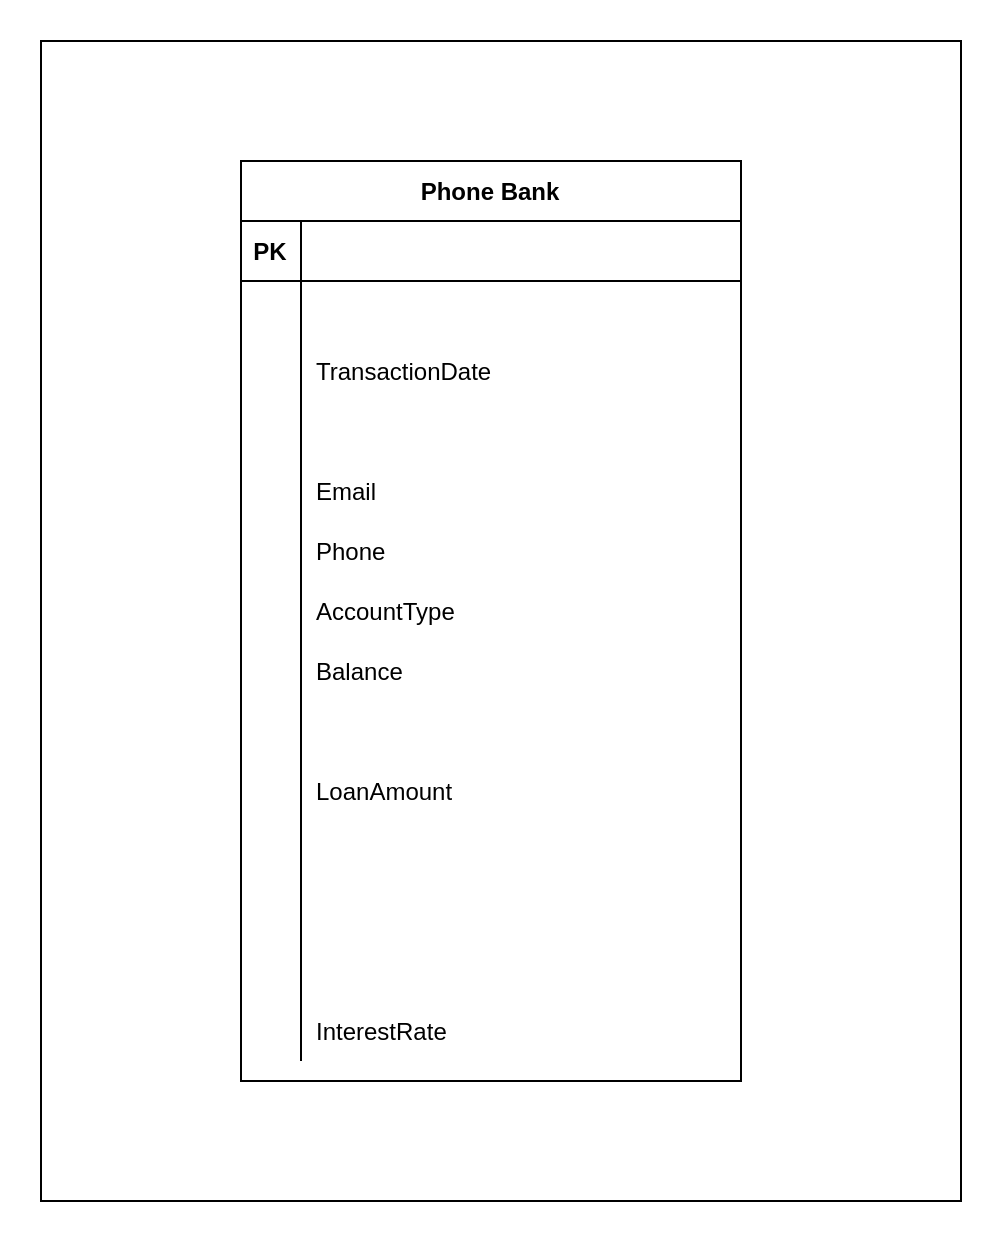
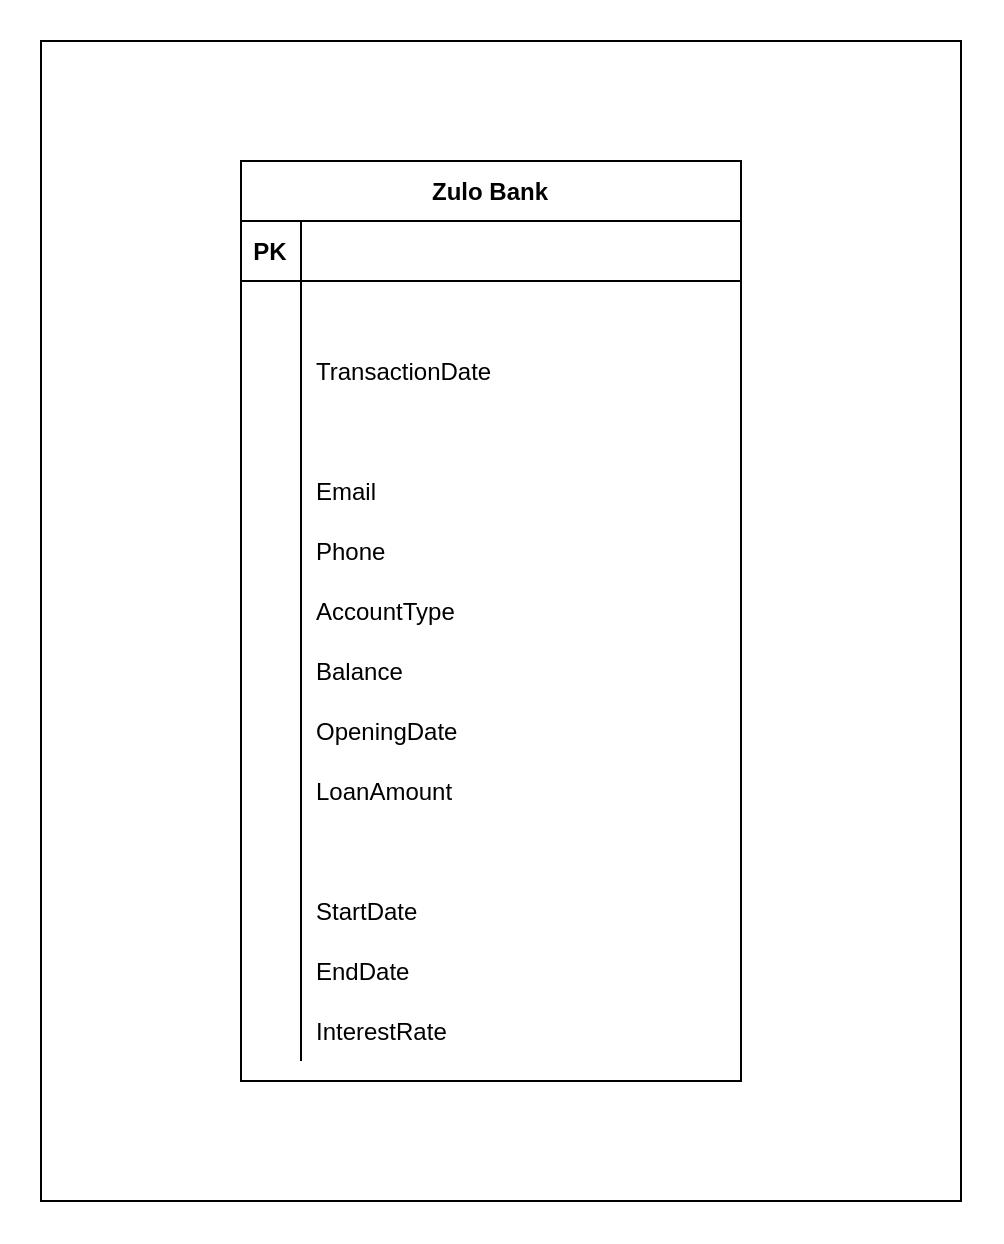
node "Phone Bank": label "Phone Bank" -> "Zulo Bank"
node "OpeningDate": added
node "StartDate": added
node "EndDate": added
